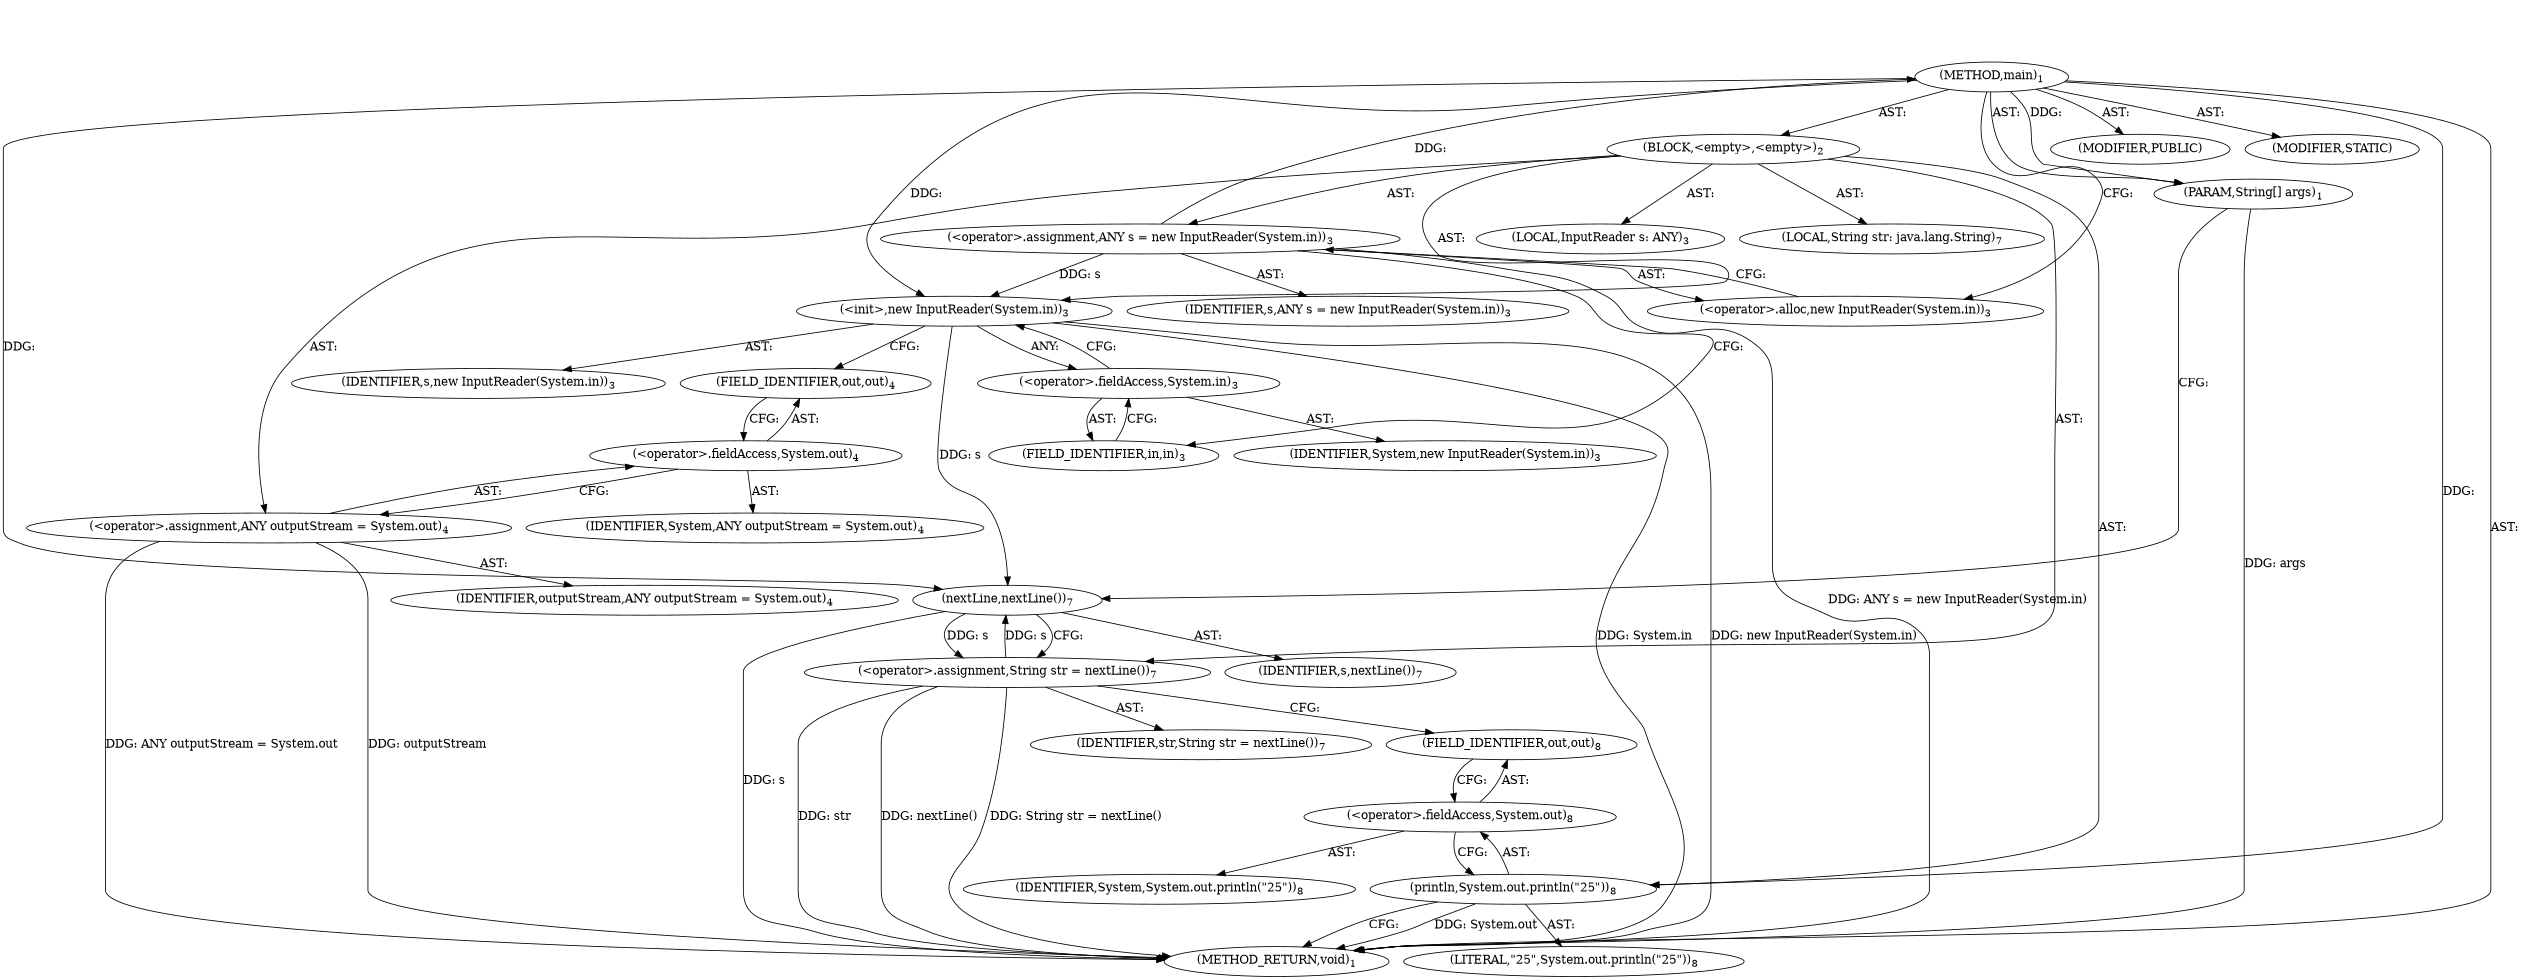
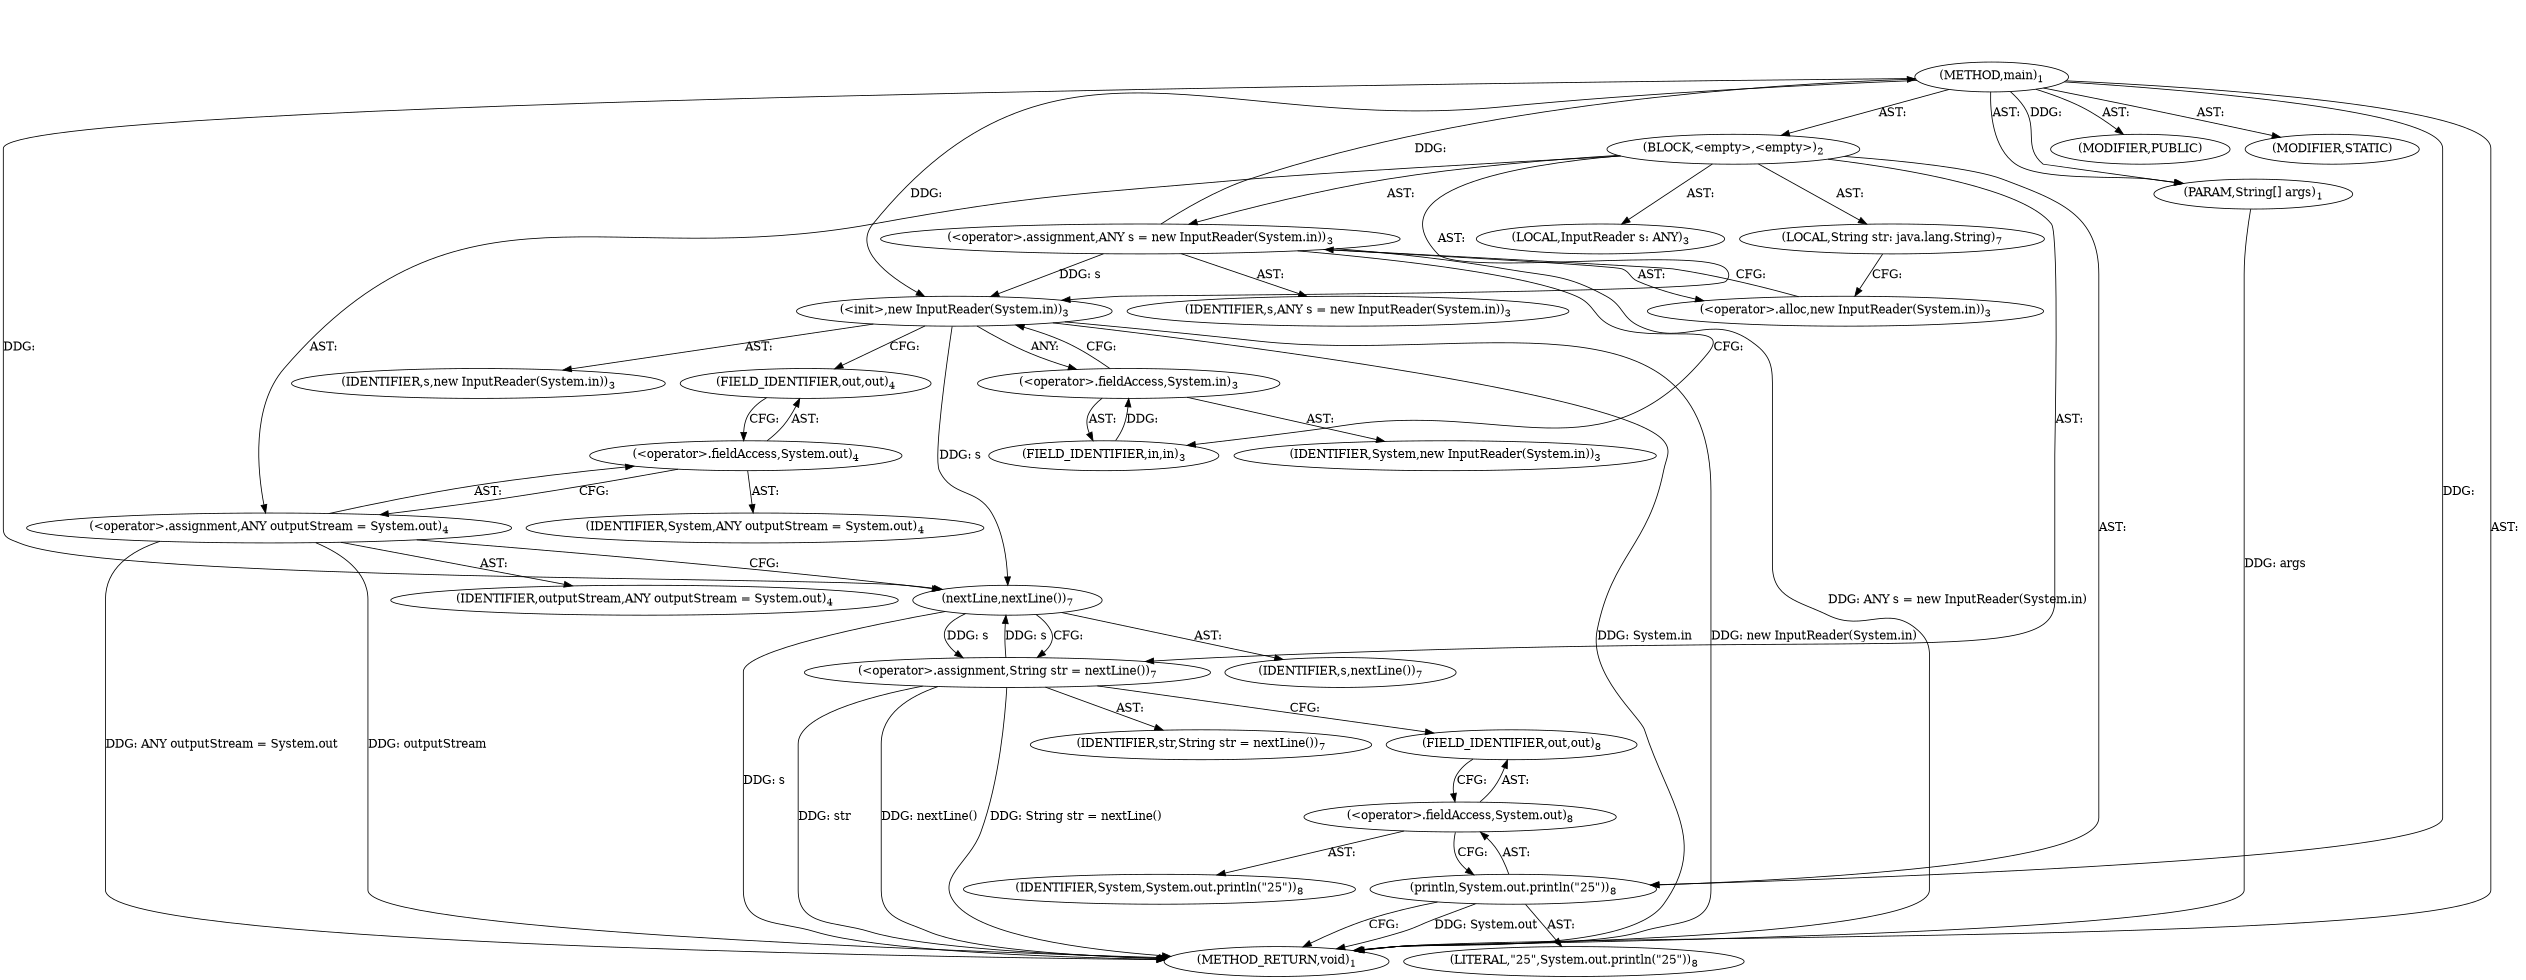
edge "(METHOD,main)" -> "(<operator>.alloc,new InputReader(System.in))": now "(LOCAL,String str: java.lang.String)" -> "(<operator>.alloc,new InputReader(System.in))"
edge "(FIELD_IDENTIFIER,in,in)" -> "(<operator>.fieldAccess,System.in)": label "CFG: " -> "DDG: "
edge "(PARAM,String[] args)" -> "(nextLine,nextLine())": now "(<operator>.assignment,ANY outputStream = System.out)" -> "(nextLine,nextLine())"
